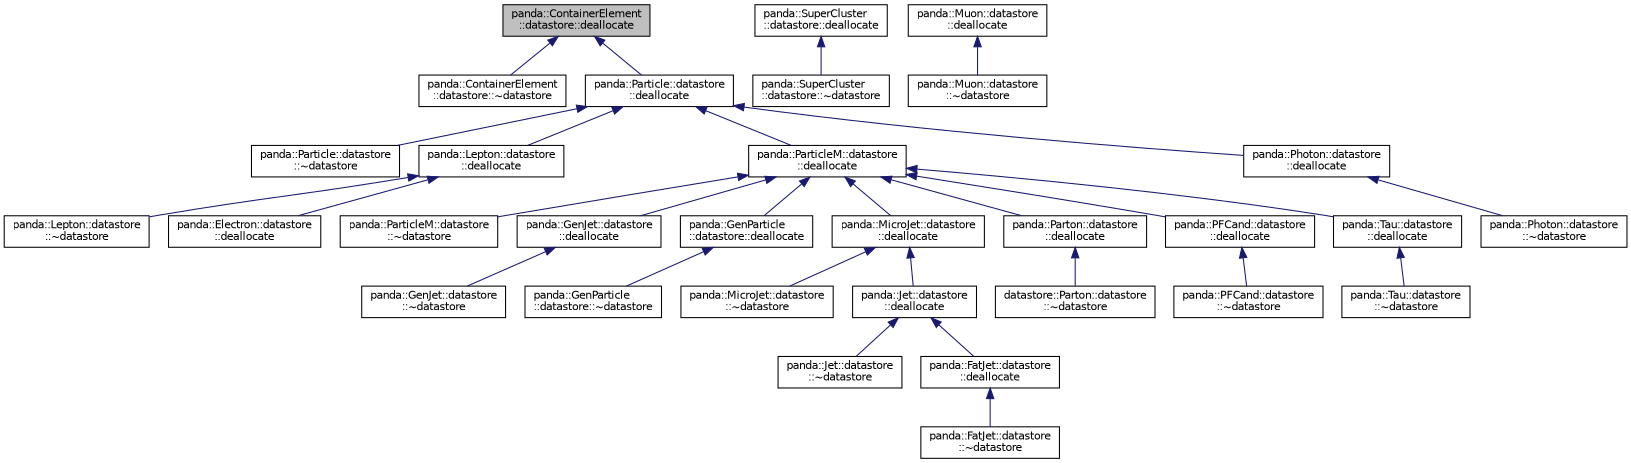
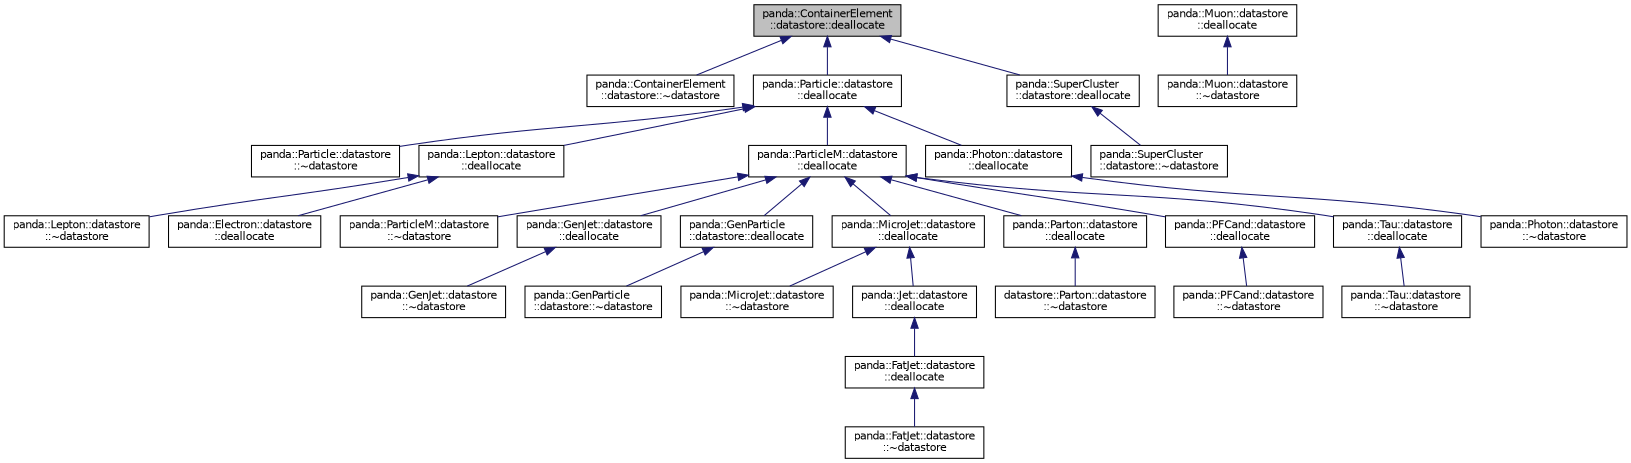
edge "panda::SuperCluster ::datastore::deallocate" -> "panda::ContainerElement ::datastore::deallocate": added
node "panda::Jet::datastore ::~datastore": removed
